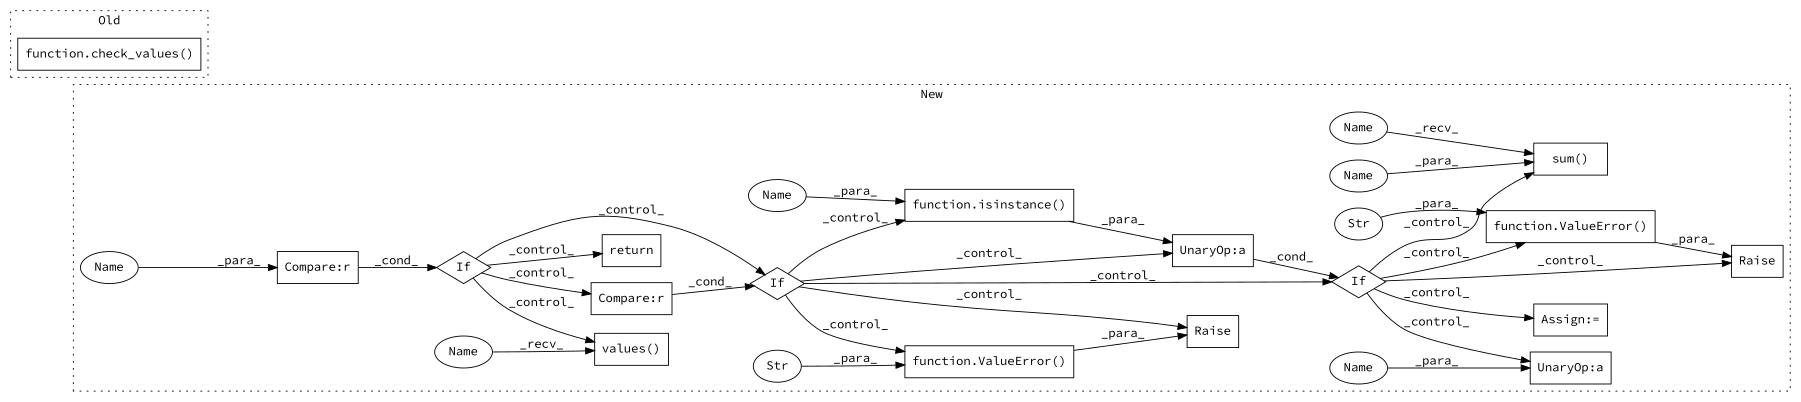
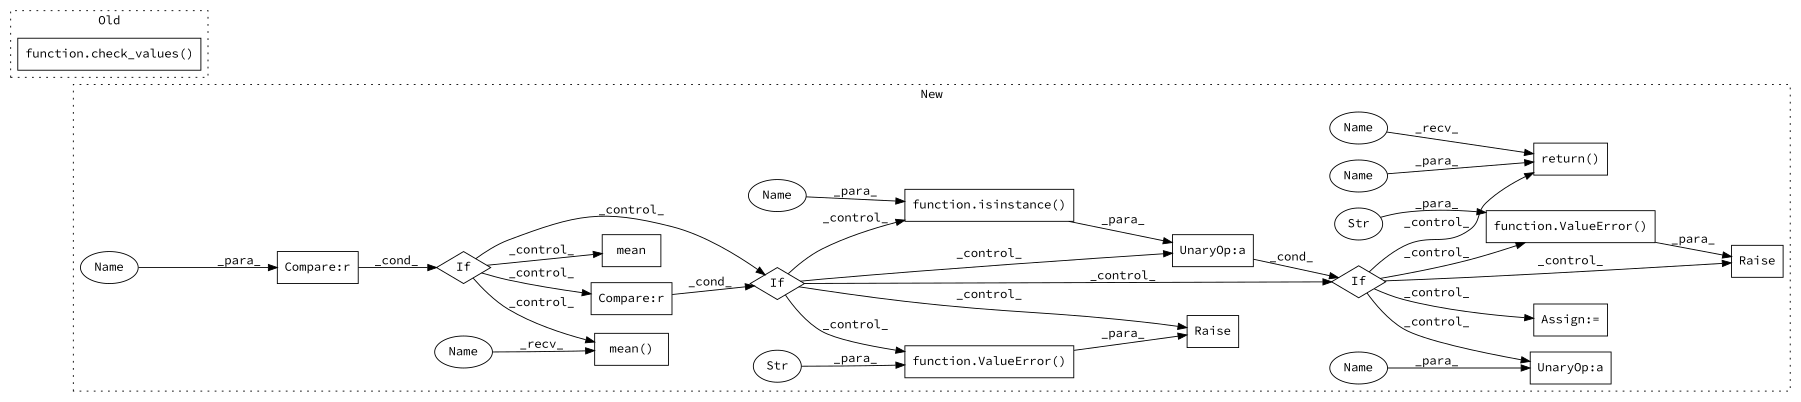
node "sum()": label "sum()" -> "return()"
node "return": label "return" -> "mean"
node "values()": label "values()" -> "mean()"
